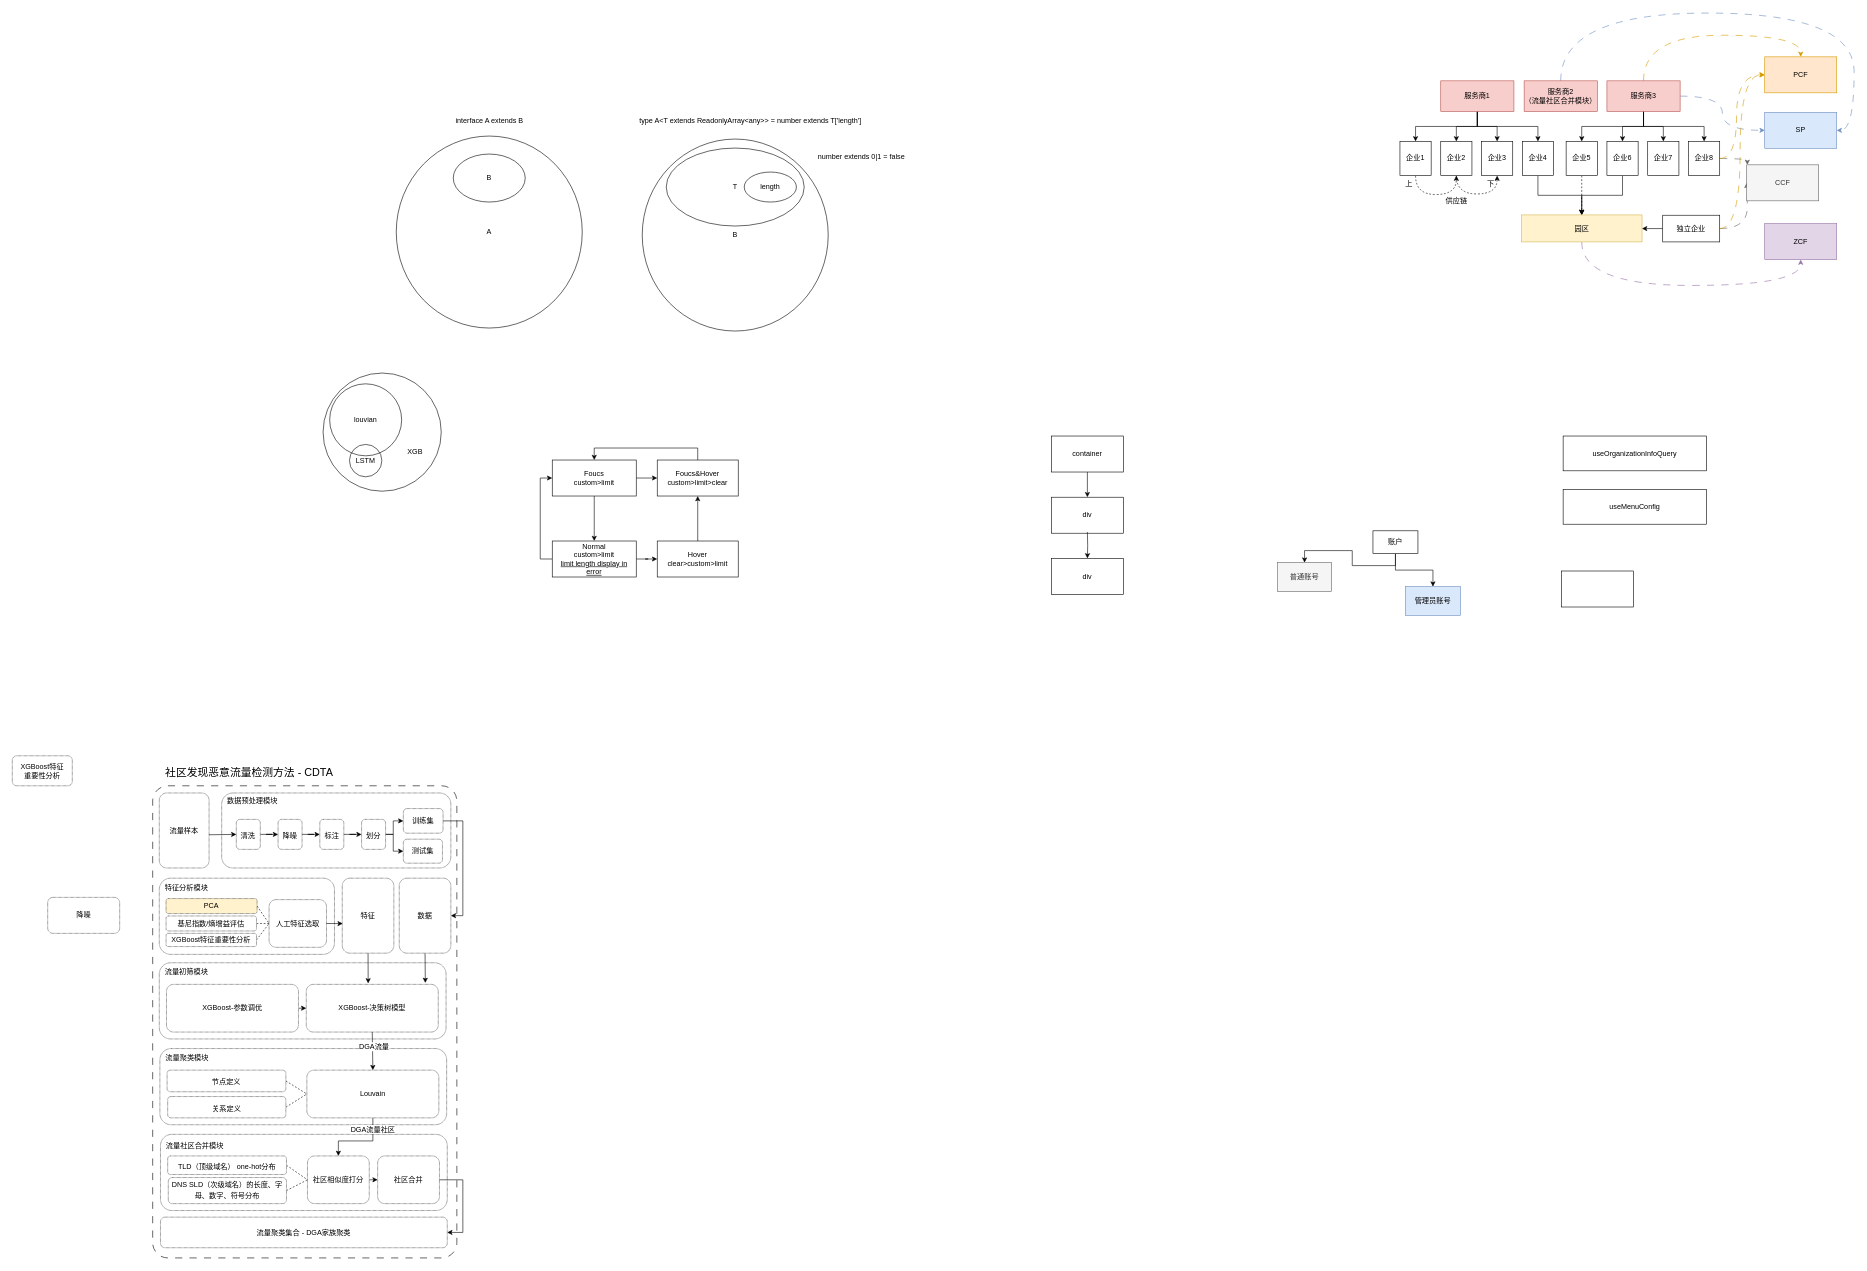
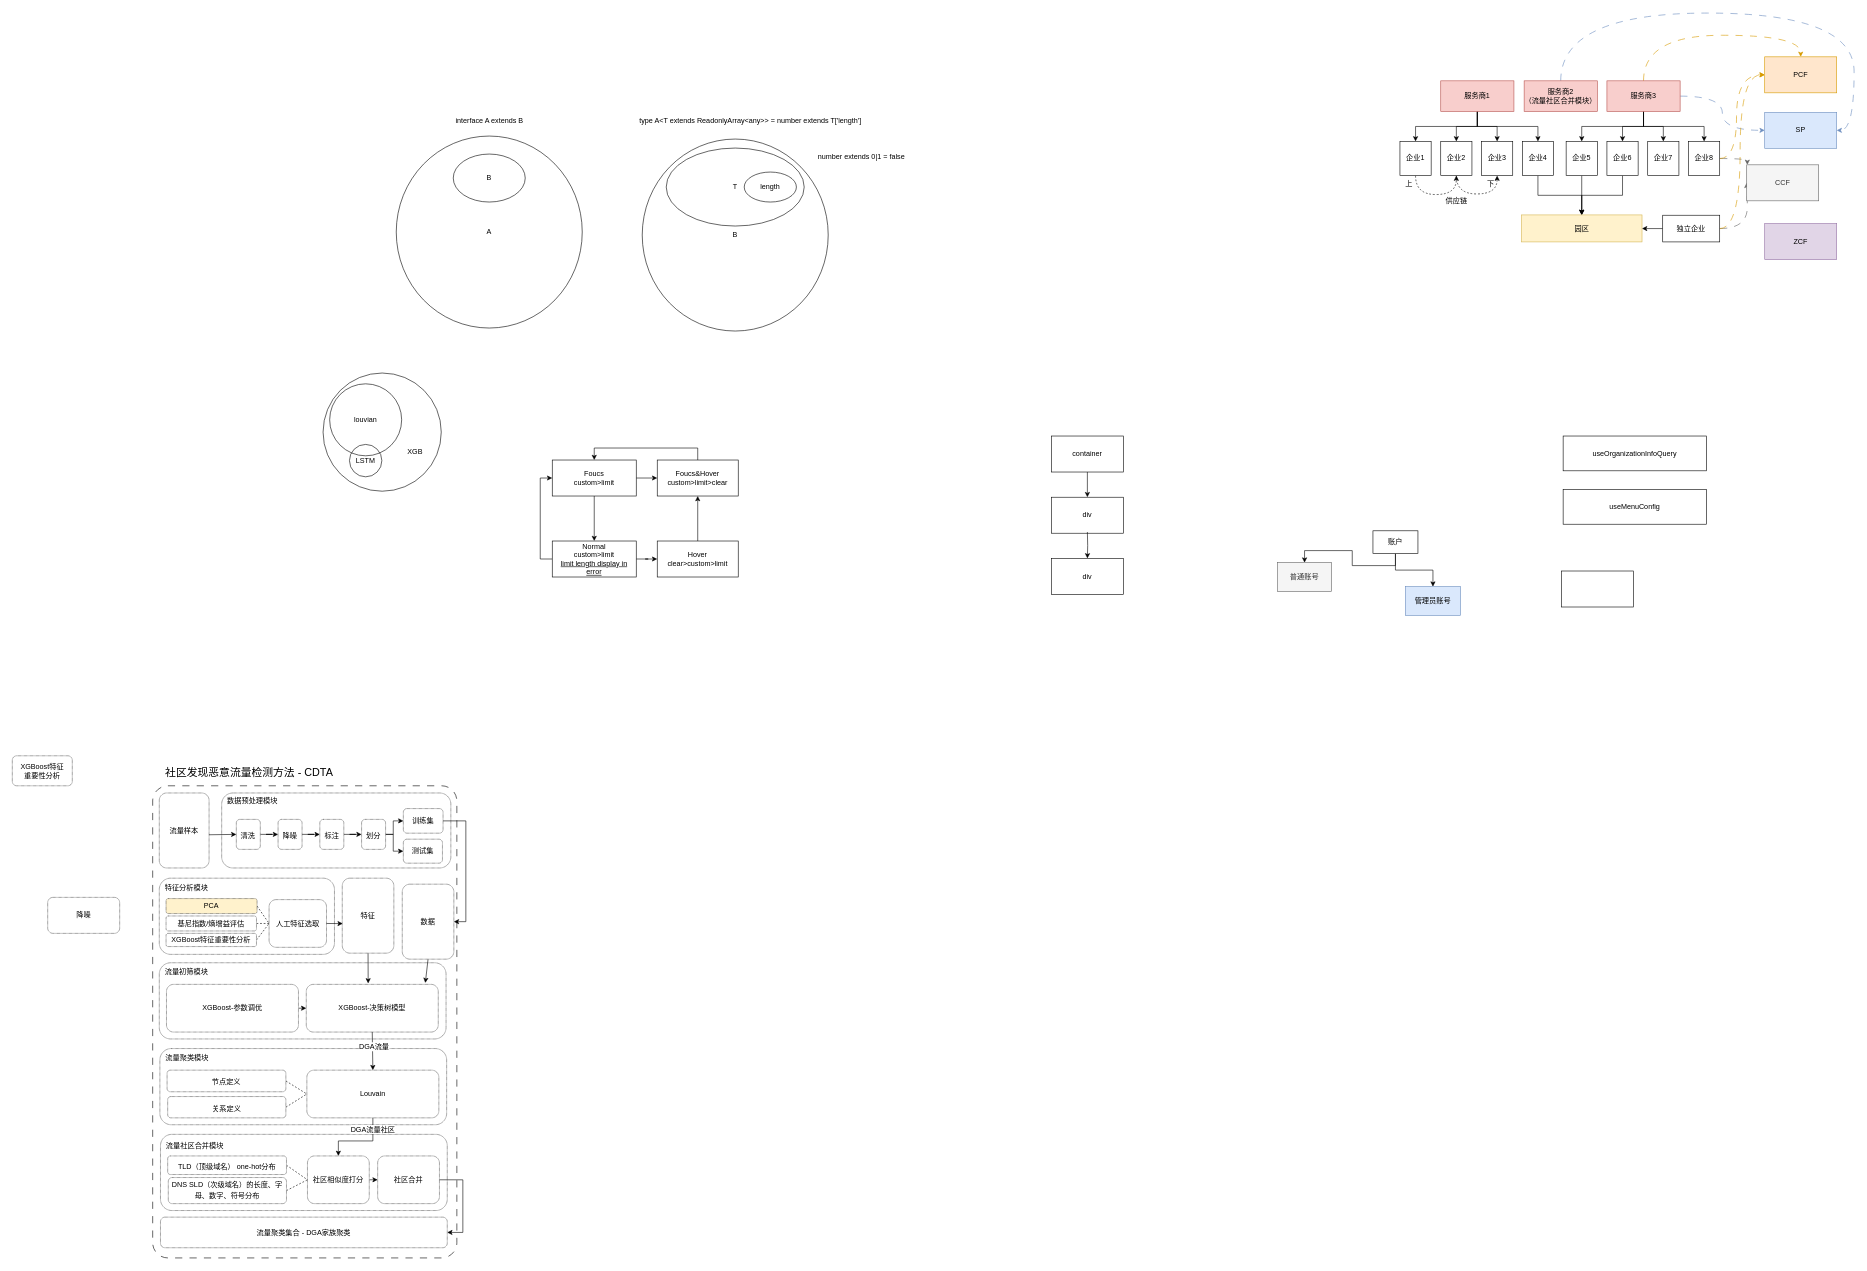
edge "企业5" -> "园区": style dashed -> solid
edge "园区" -> "ZCF": removed
node "数据": moved (425, 916) -> (428, 922)
